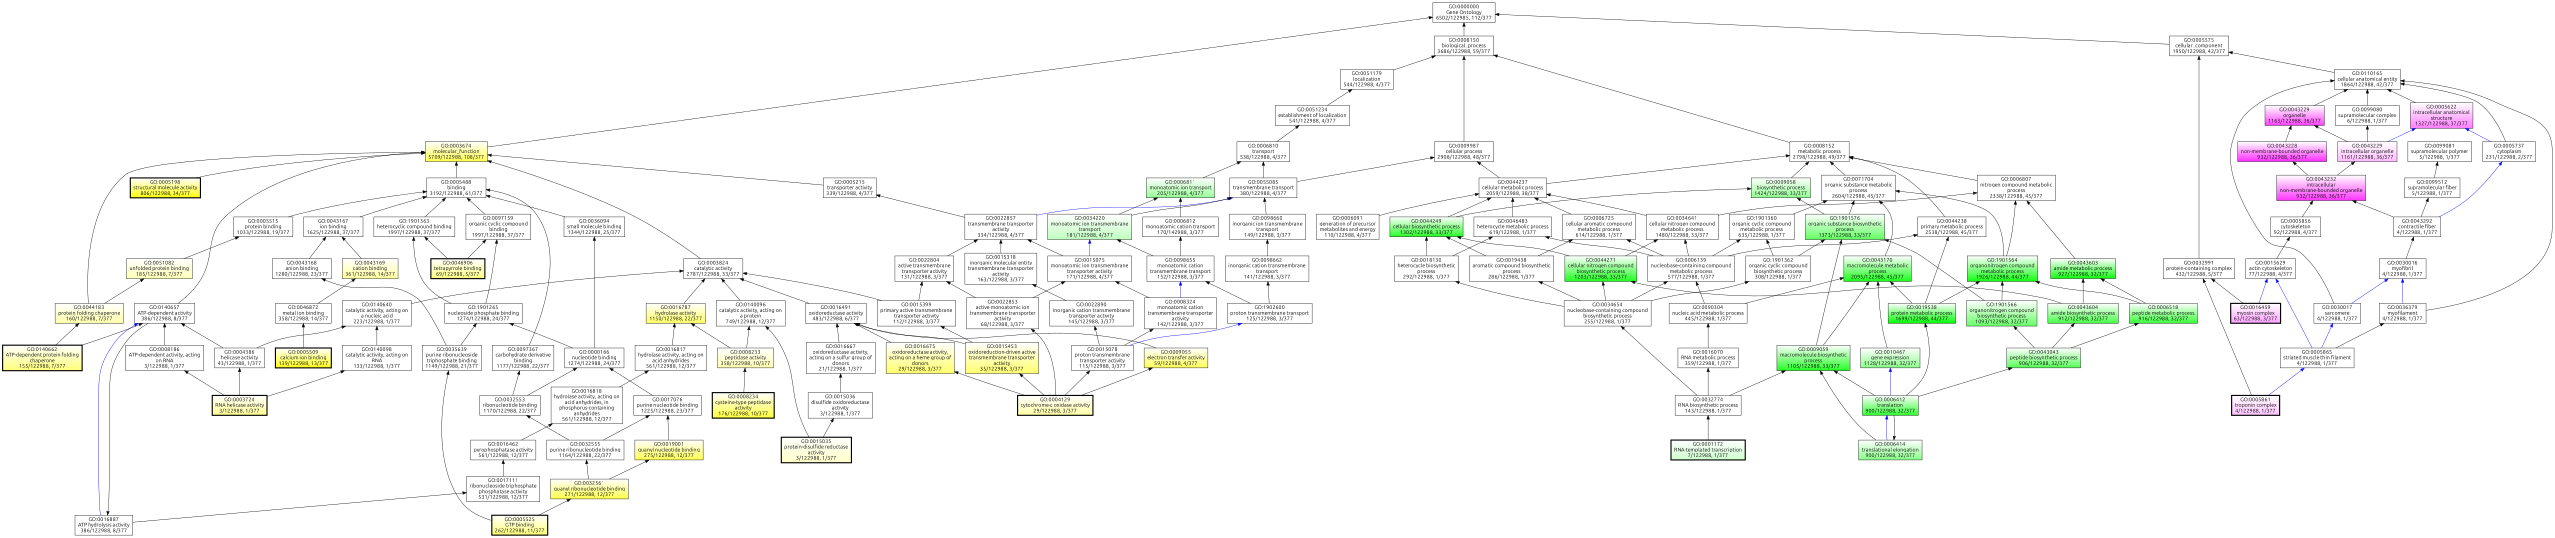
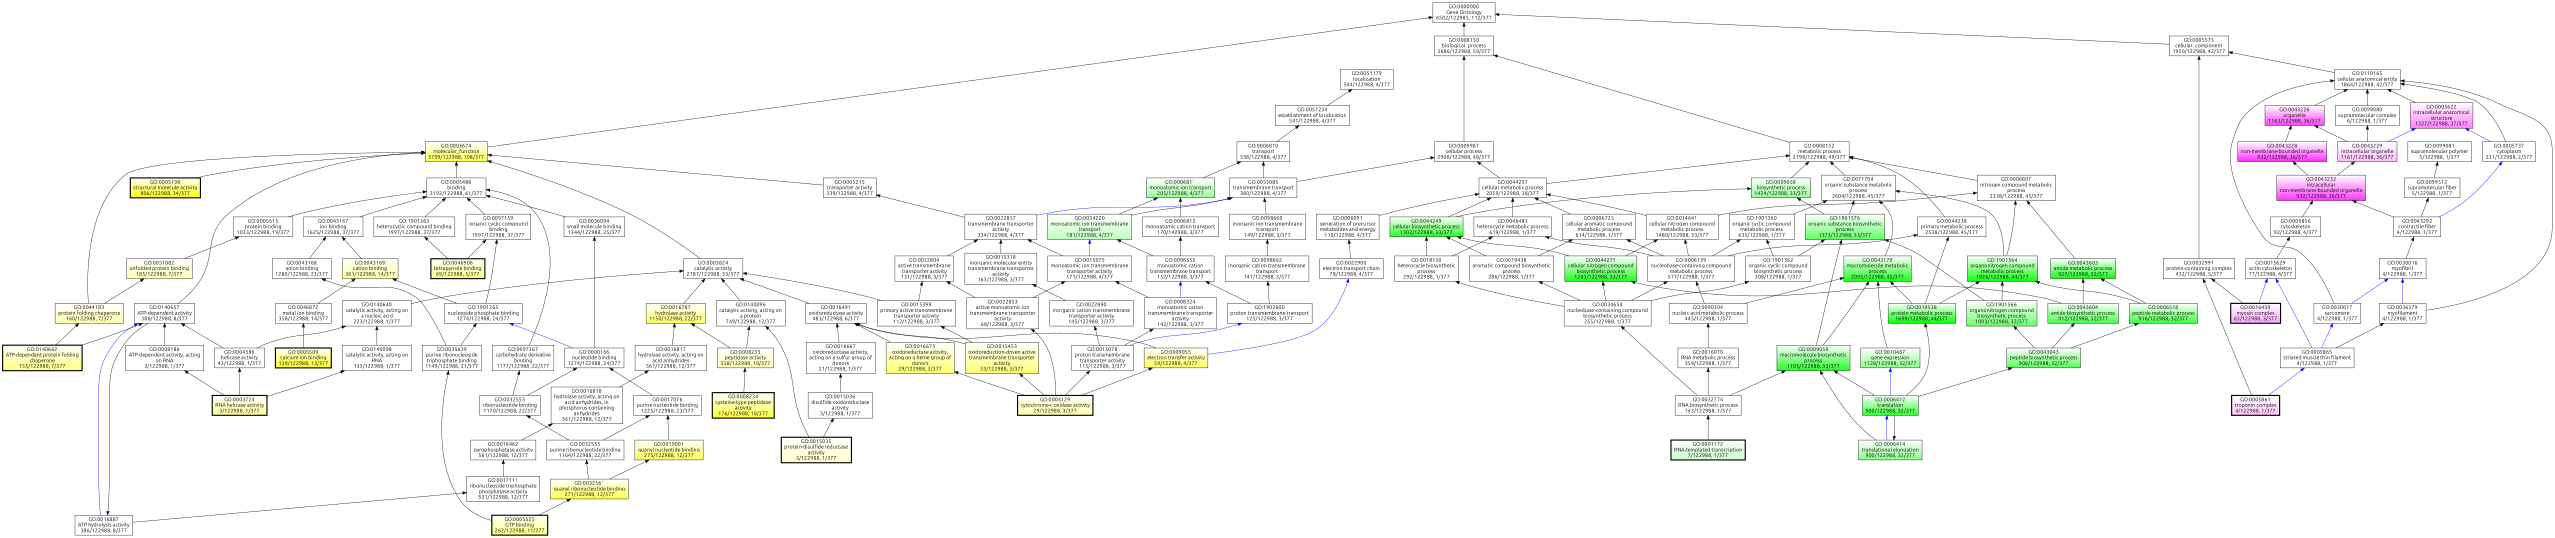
edge "GO:0051179 localization 544/122988, 4/377" -> "GO:0008150 biological_process 3686/122988, 59/377": removed
node "GO:0043229 organelle 1163/122988, 36/377": label "GO:0043229 organelle 1163/122988, 36/377" -> "GO:0043226 organelle 1163/122988, 36/377"
node "GO:0022900 electron transport chain 78/122988, 4/377": added
edge "GO:1901265 nucleoside phosphate binding 1274/122988, 24/377" -> "GO:1901363 heterocyclic compound binding 1997/122988, 37/377": now "GO:1901265 nucleoside phosphate binding 1274/122988, 24/377" -> "GO:0043169 cation binding 361/122988, 14/377"
edge "GO:0000166 nucleotide binding 1274/122988, 24/377" -> "GO:1901265 nucleoside phosphate binding 1274/122988, 24/377": color black -> blue
